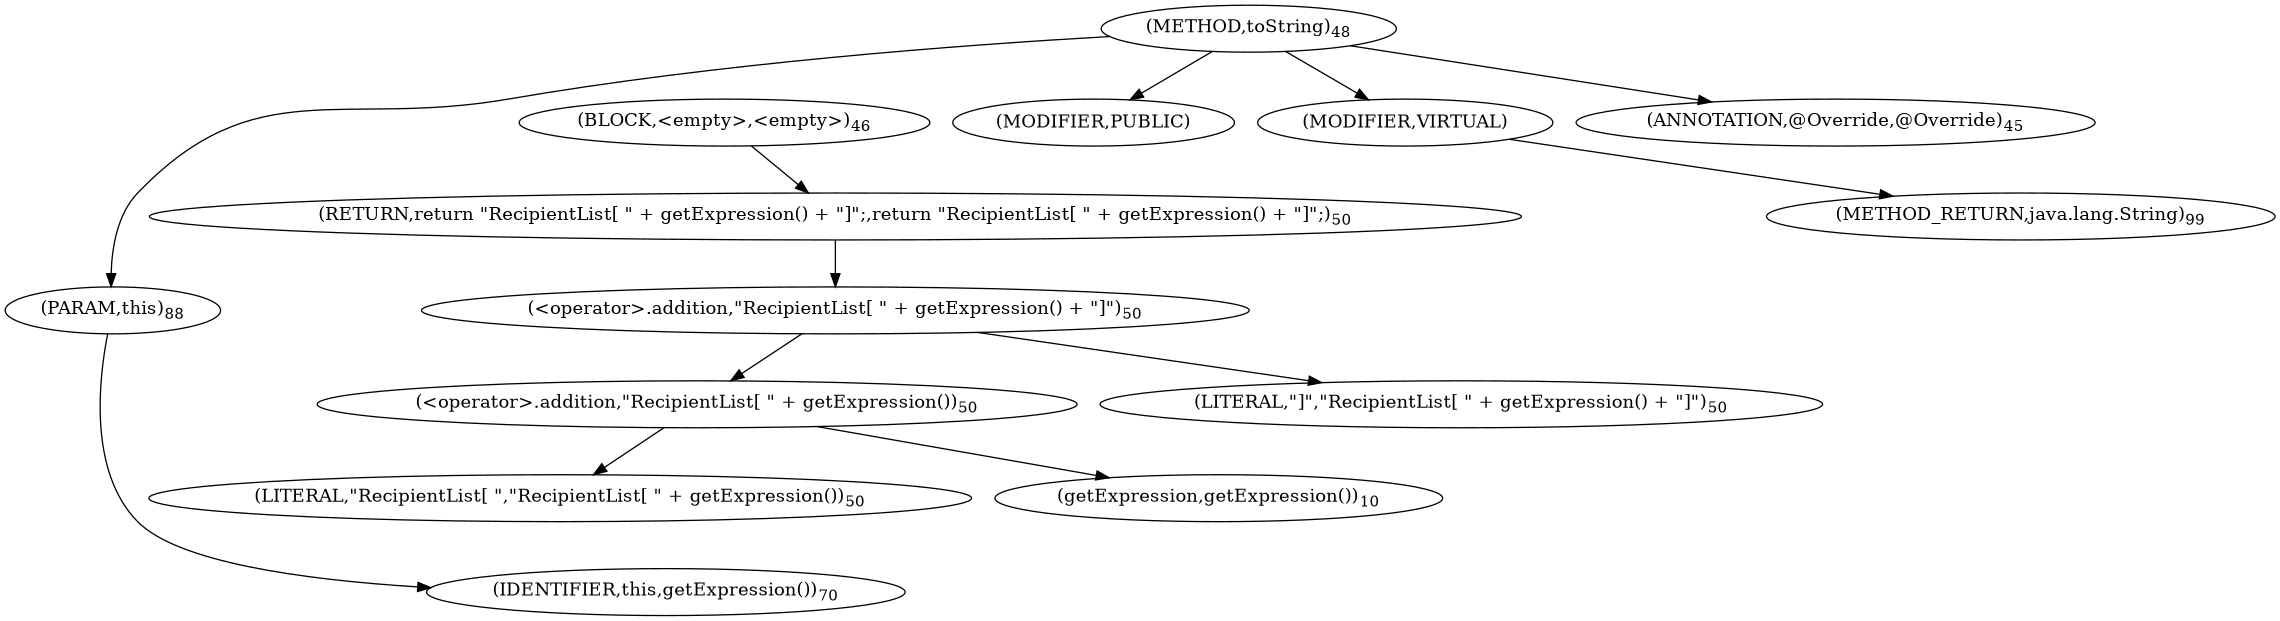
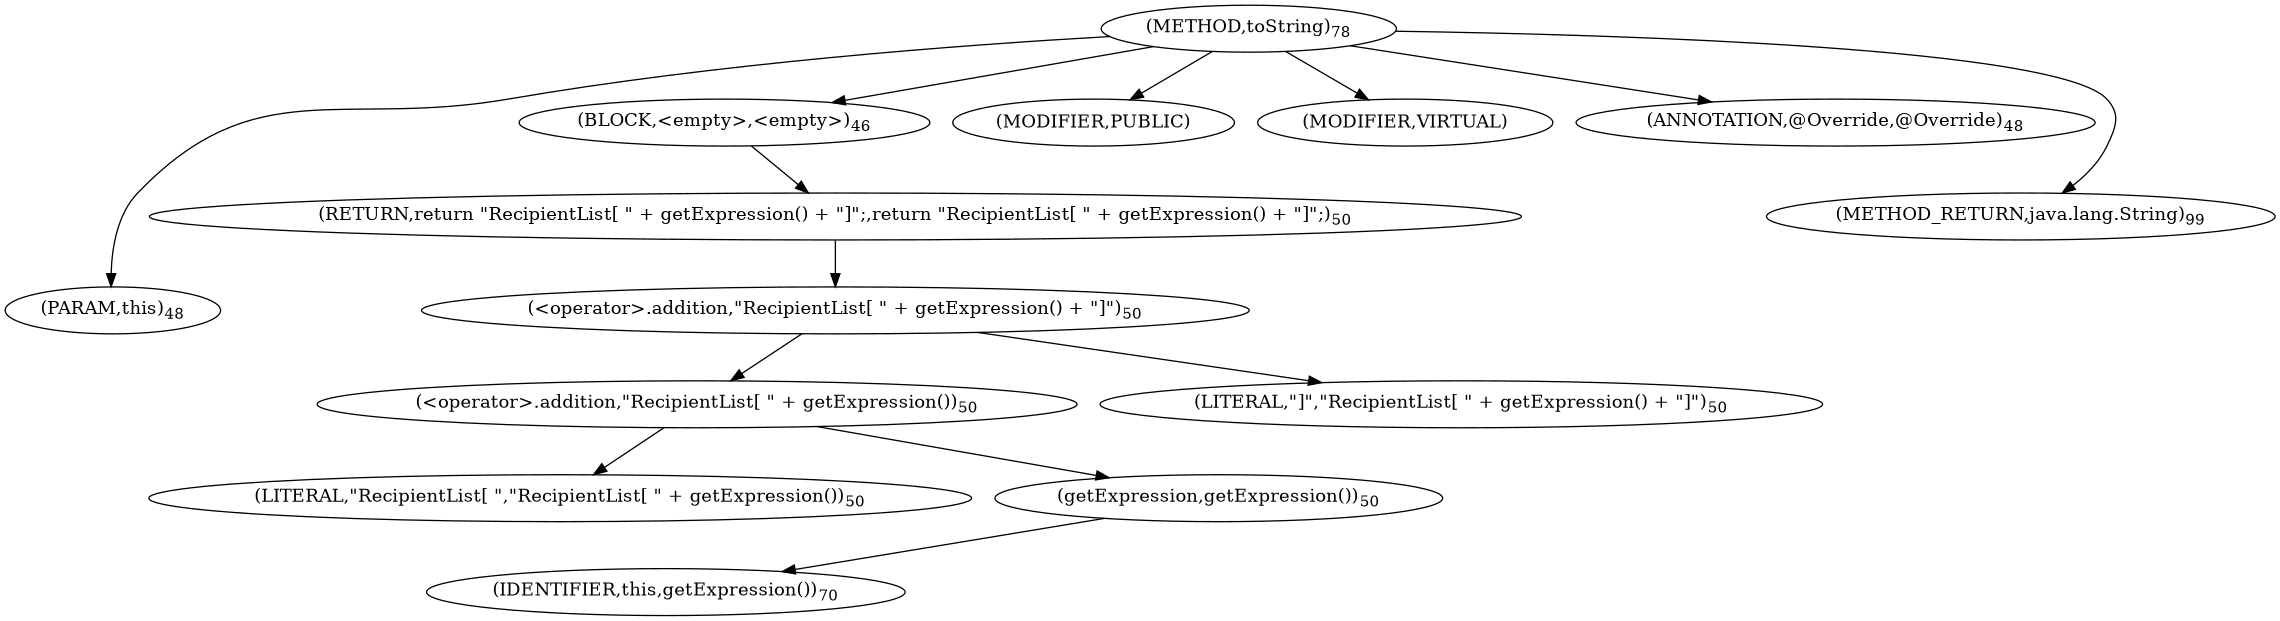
node "(METHOD,toString)": text "48" -> "78"
edge "(METHOD,toString)" -> "(BLOCK,<empty>,<empty>)": added
node "(ANNOTATION,@Override,@Override)": text "45" -> "48"
edge "(MODIFIER,VIRTUAL)" -> "(METHOD_RETURN,java.lang.String)": now "(METHOD,toString)" -> "(METHOD_RETURN,java.lang.String)"
node "(PARAM,this)": text "88" -> "48"
node "(getExpression,getExpression())": text "10" -> "50"
edge "(PARAM,this)" -> "(IDENTIFIER,this,getExpression())": now "(getExpression,getExpression())" -> "(IDENTIFIER,this,getExpression())"
